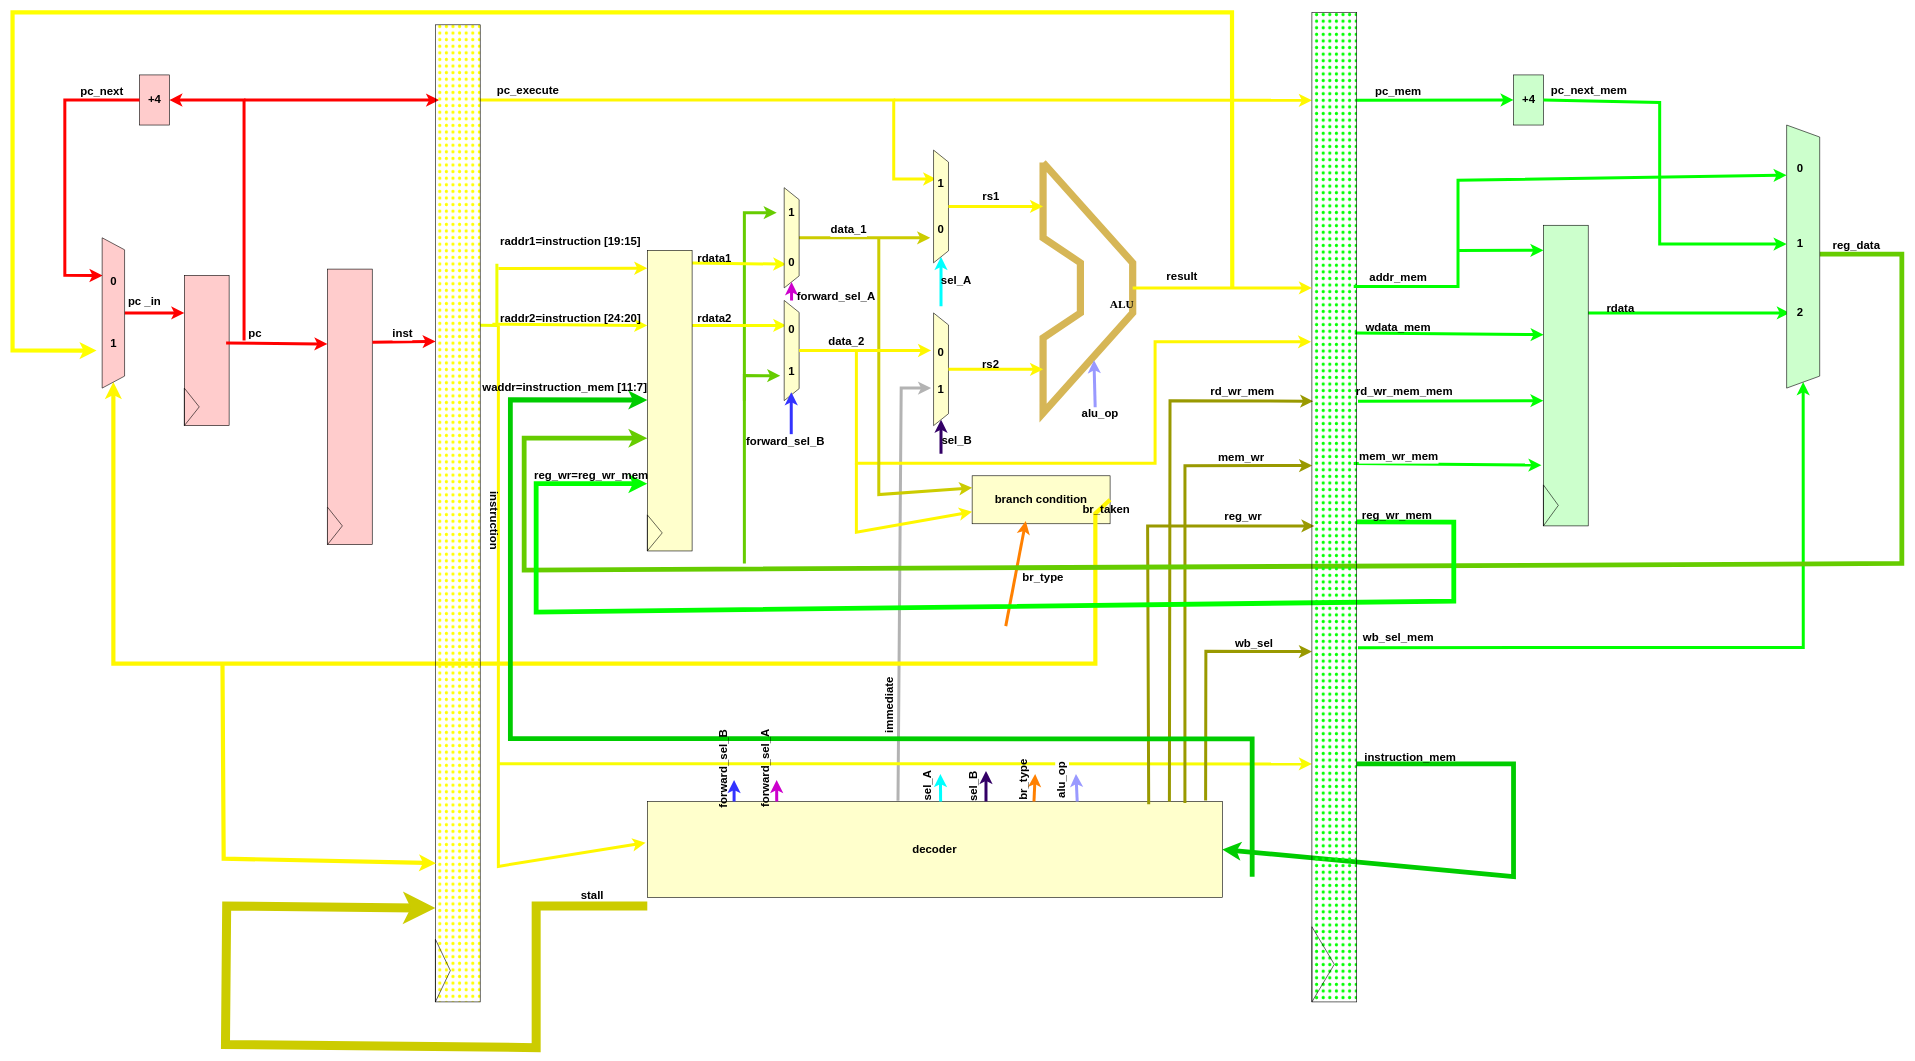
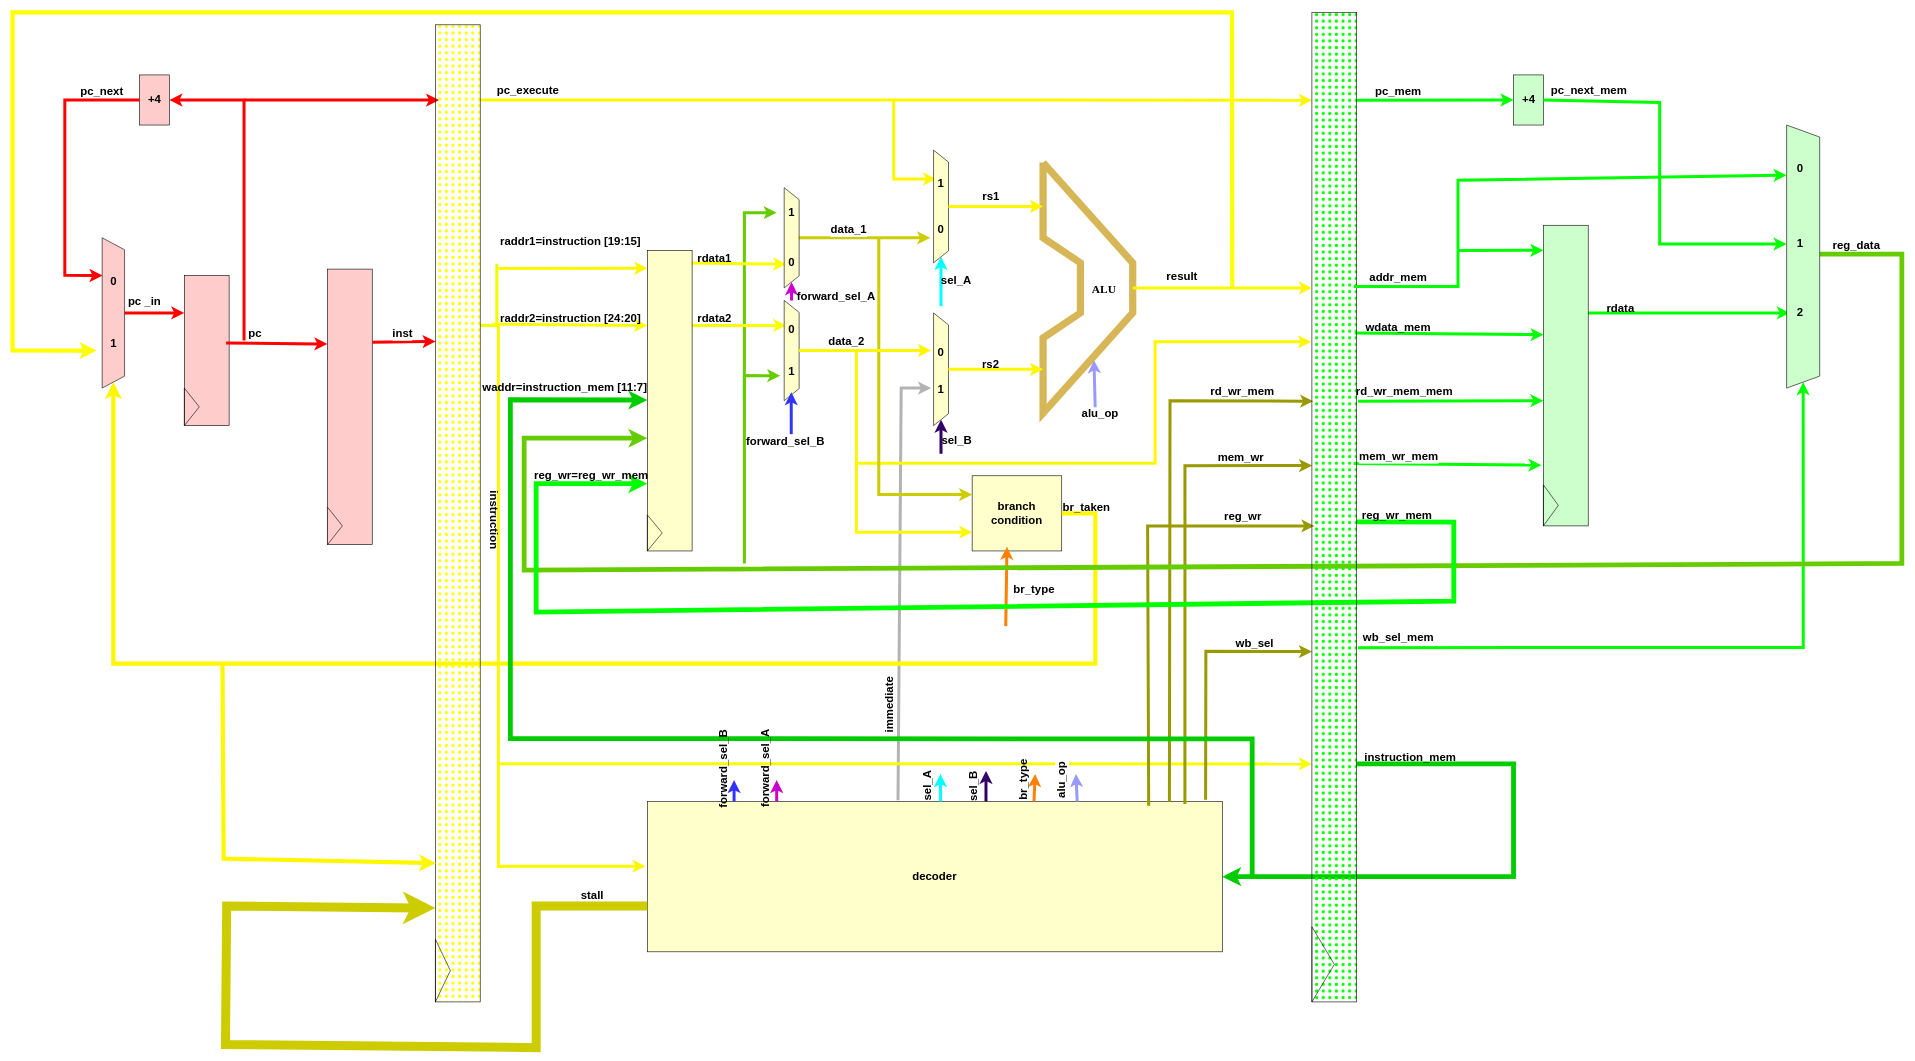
node "ALU": moved (1122, 304) -> (1104, 289)
node "branch condition": size 138x48 -> 90x75
node "decoder": size 575x96 -> 575x150
